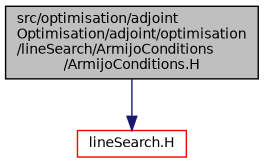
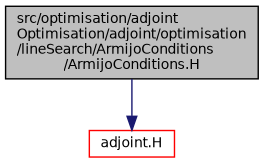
node "lineSearch.H": label "lineSearch.H" -> "adjoint.H"
